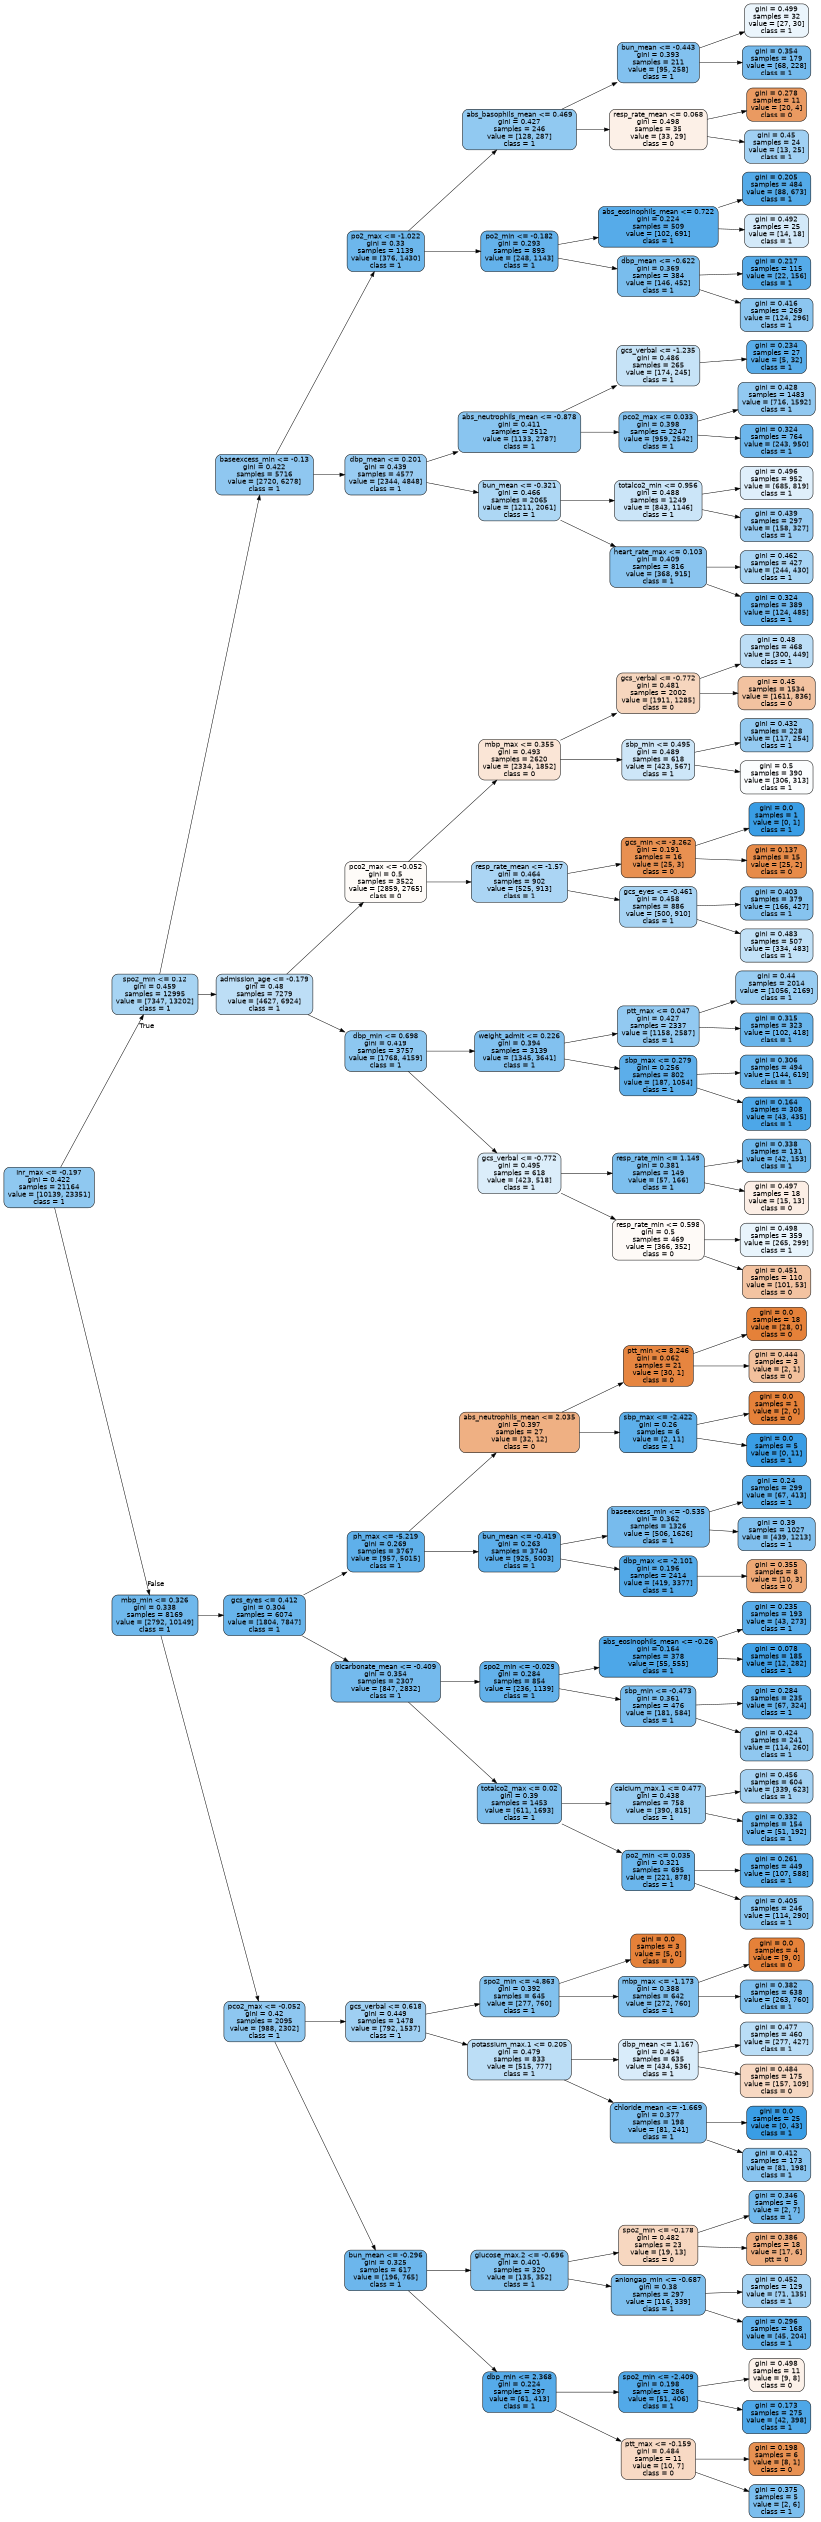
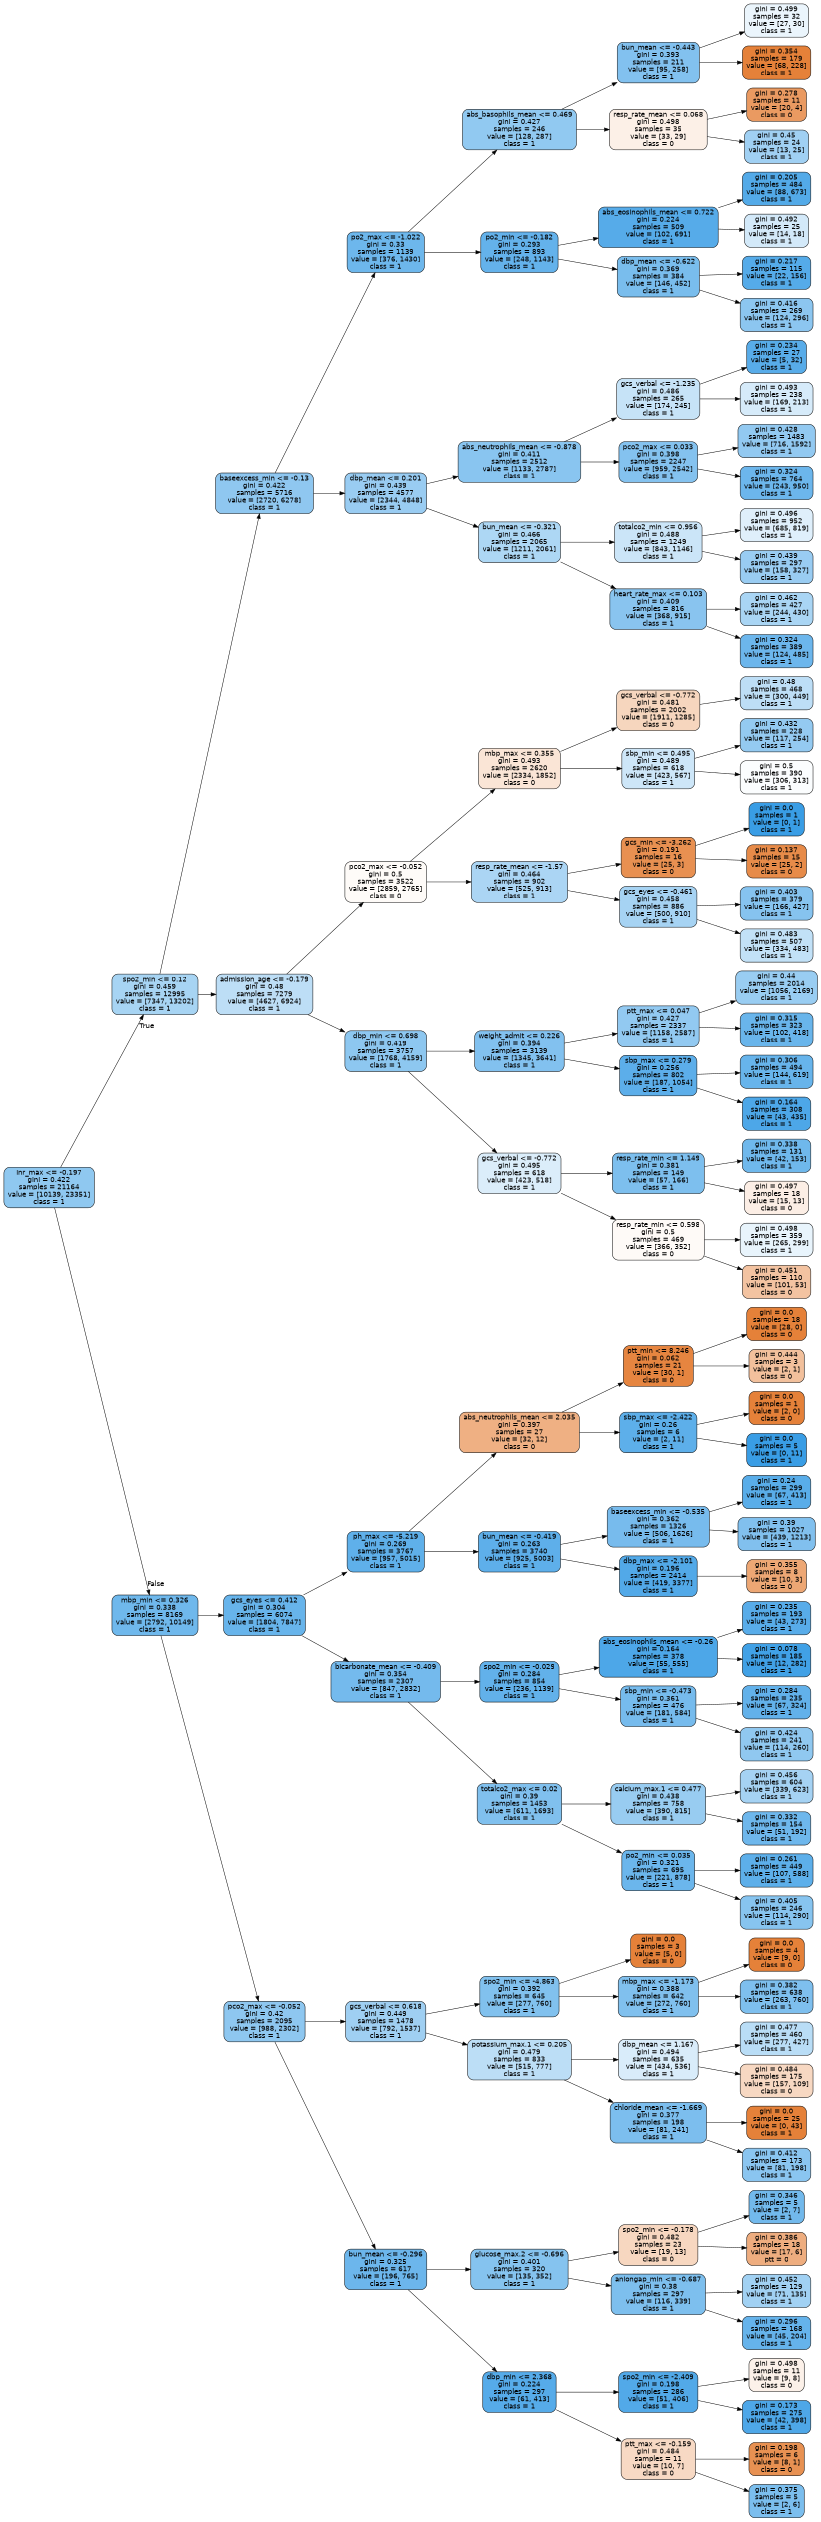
node "gini = 0.354 samples = 179 value = [68, 228] class = 1": fillcolor #74baed -> #e58139
node "gini = 0.493 samples = 238 value = [169, 213] class = 1": added
node "gini = 0.45 samples = 1534 value = [1611, 836] class = 0": removed
node "gini = 0.0 samples = 25 value = [0, 43] class = 1": fillcolor #399de5 -> #e58139
